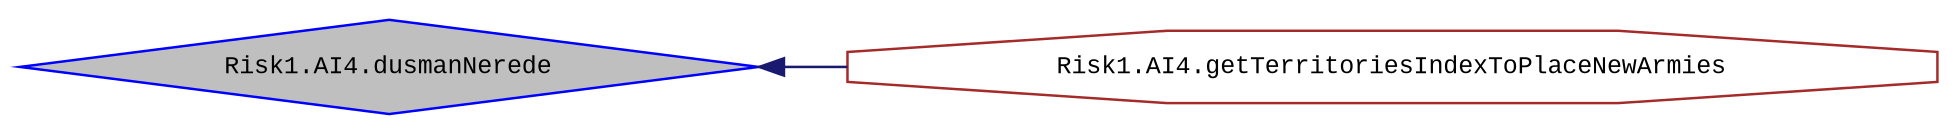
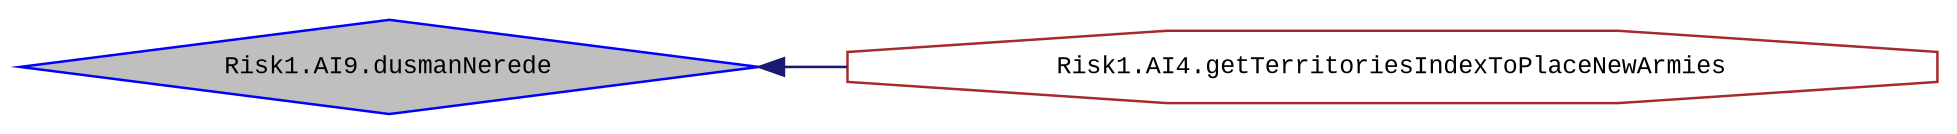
node "Risk1.AI4.dusmanNerede": label "Risk1.AI4.dusmanNerede" -> "Risk1.AI9.dusmanNerede"
